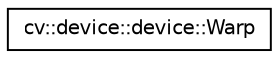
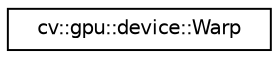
node "cv::device::device::Warp": label "cv::device::device::Warp" -> "cv::gpu::device::Warp"
